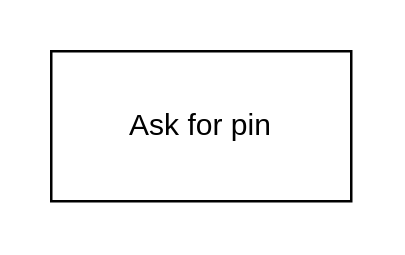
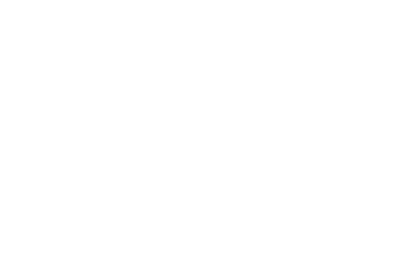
node "Ask for pin": removed
